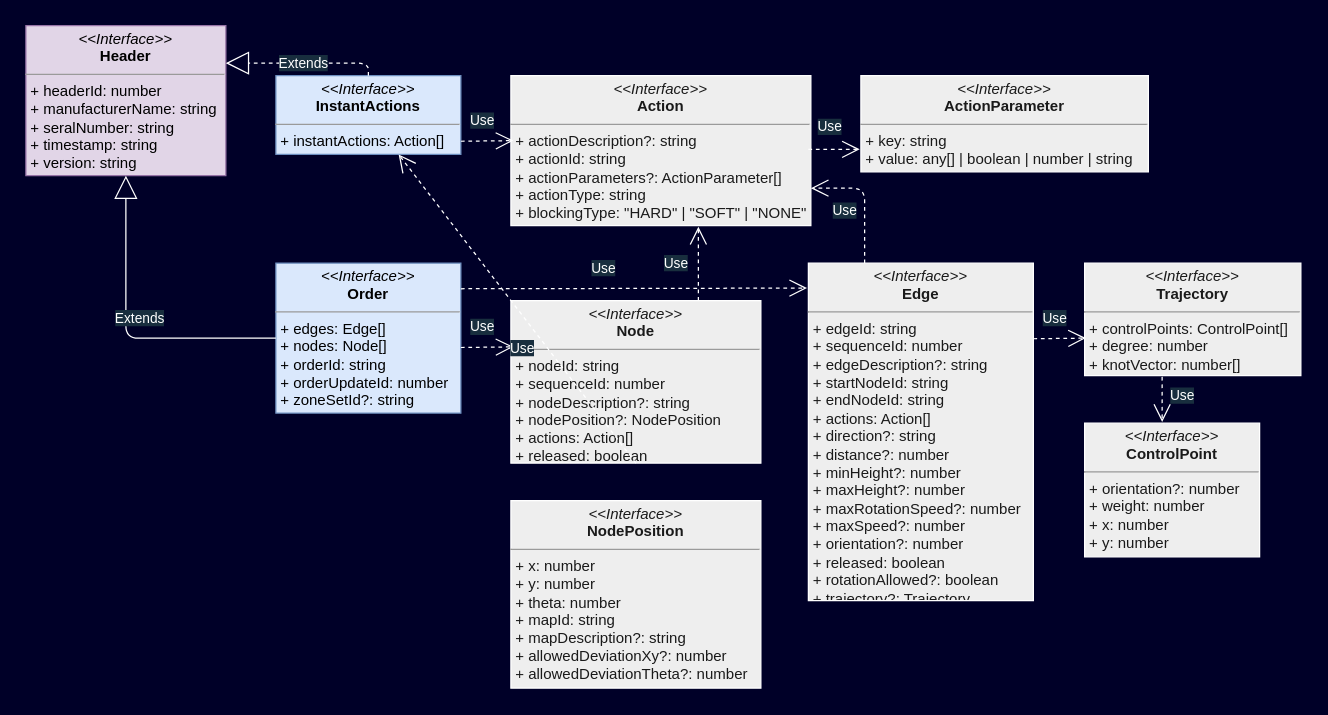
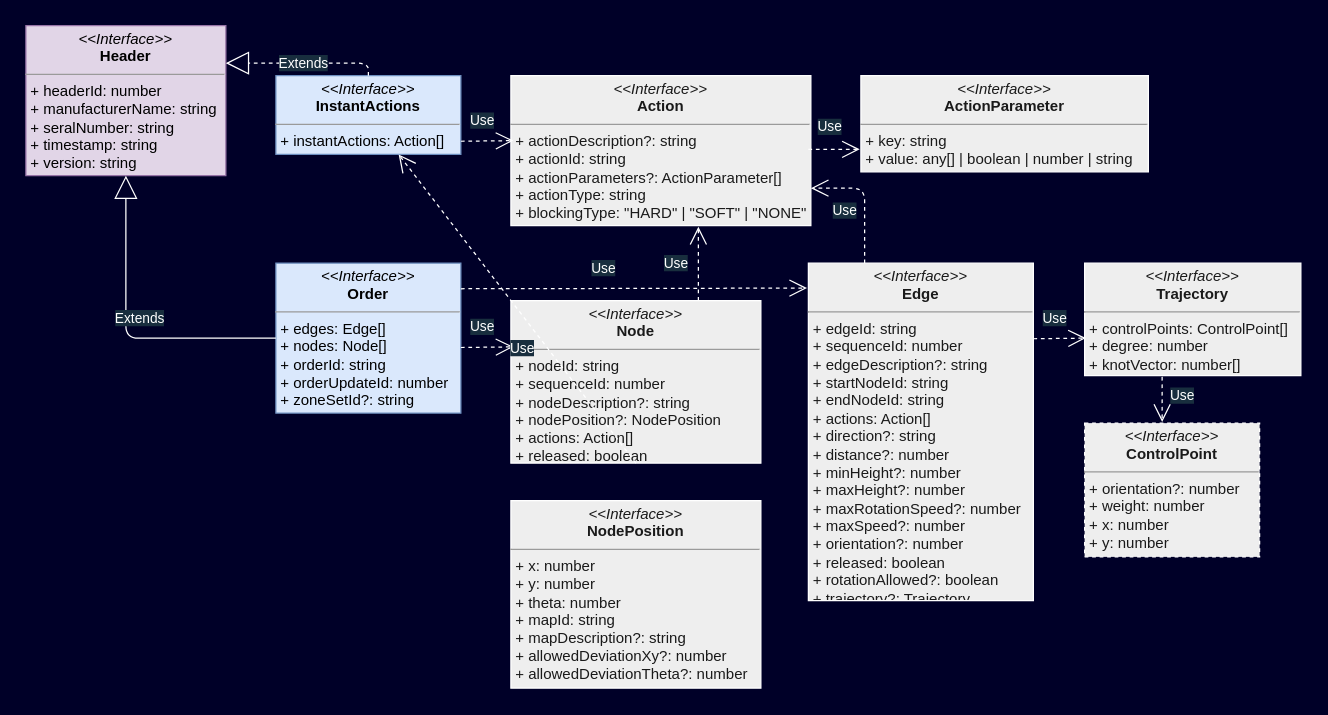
node "<<Interface>> ControlPoint + orientation?: number + weight: number + x: number + y: number": style solid -> dashed
